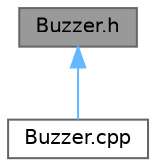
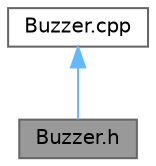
edge "Buzzer.cpp" -> "Buzzer.h": reversed
